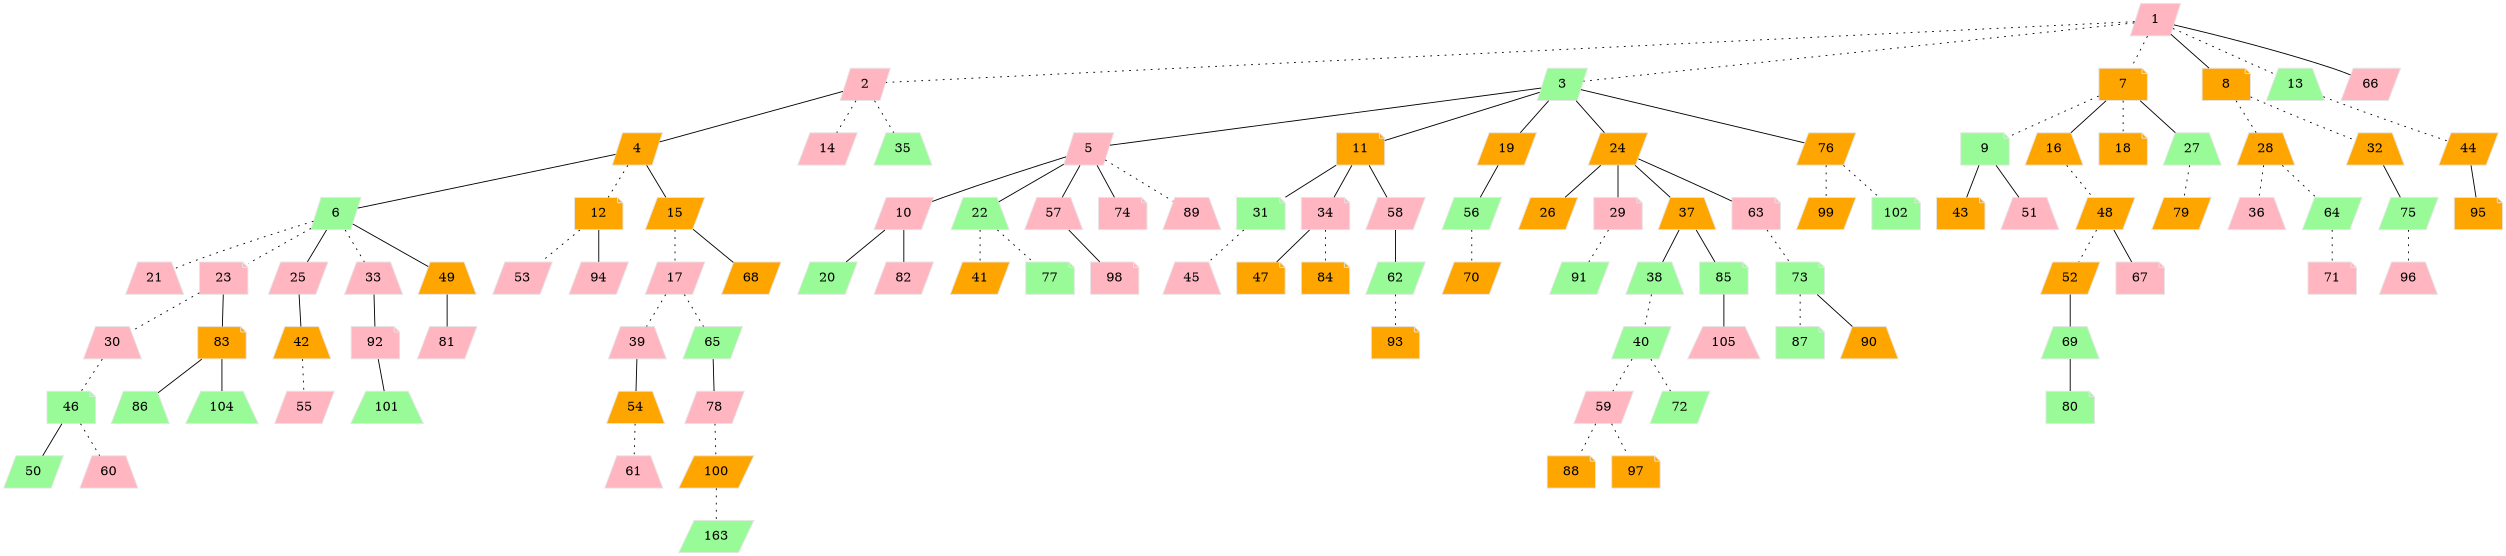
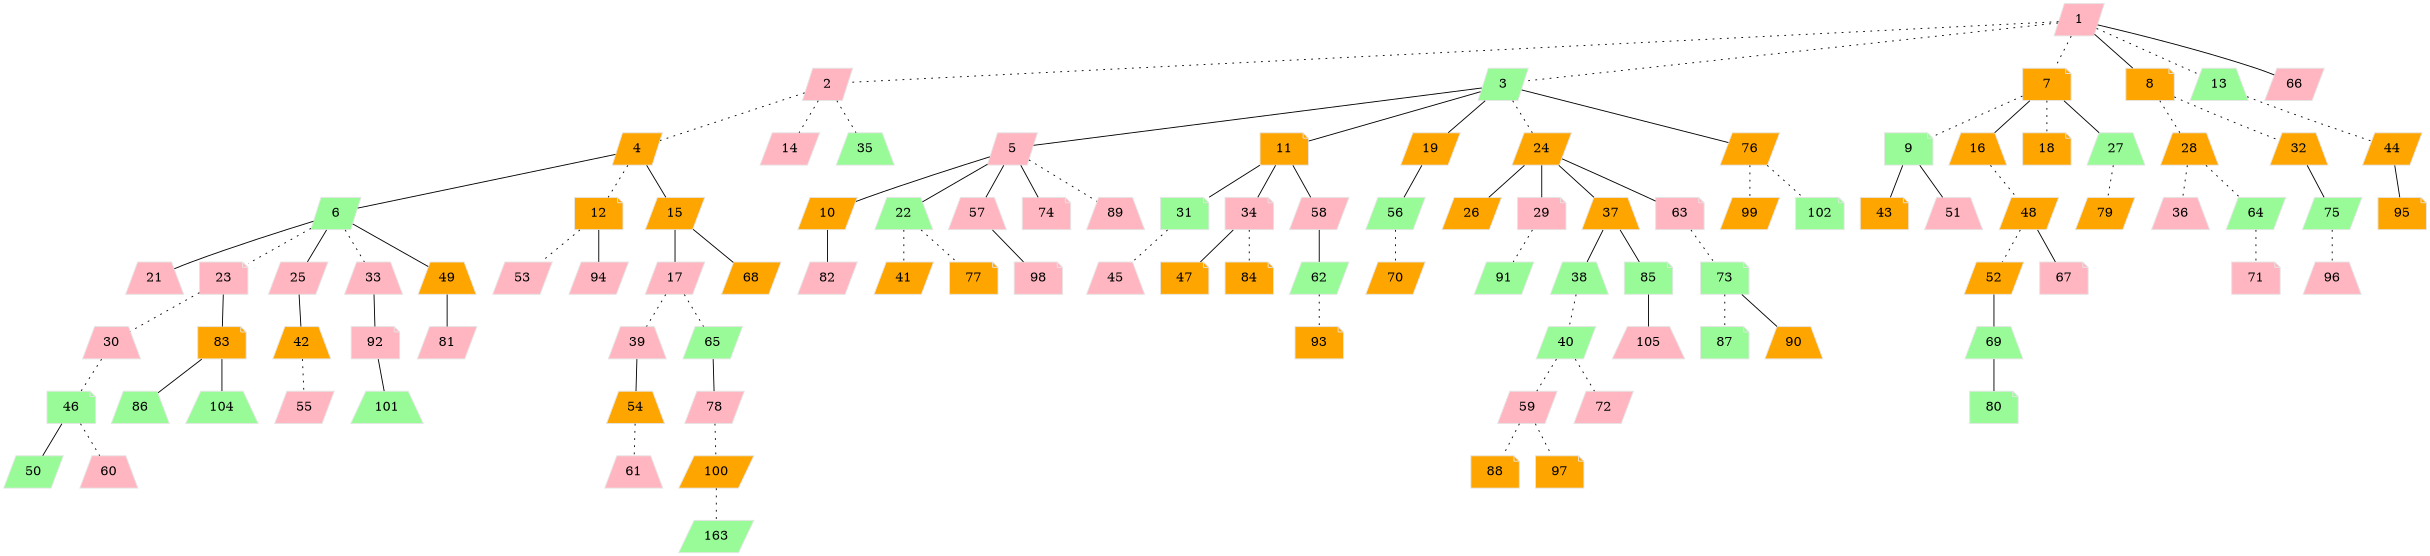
edge "2" -- "4": style solid -> dotted
edge "3" -- "24": style solid -> dotted
node "10": fillcolor lightpink -> orange
edge "6" -- "21": style dotted -> solid
edge "15" -- "17": style dotted -> solid
node "20": removed
node "77": fillcolor palegreen -> orange
node "72": fillcolor palegreen -> lightpink
